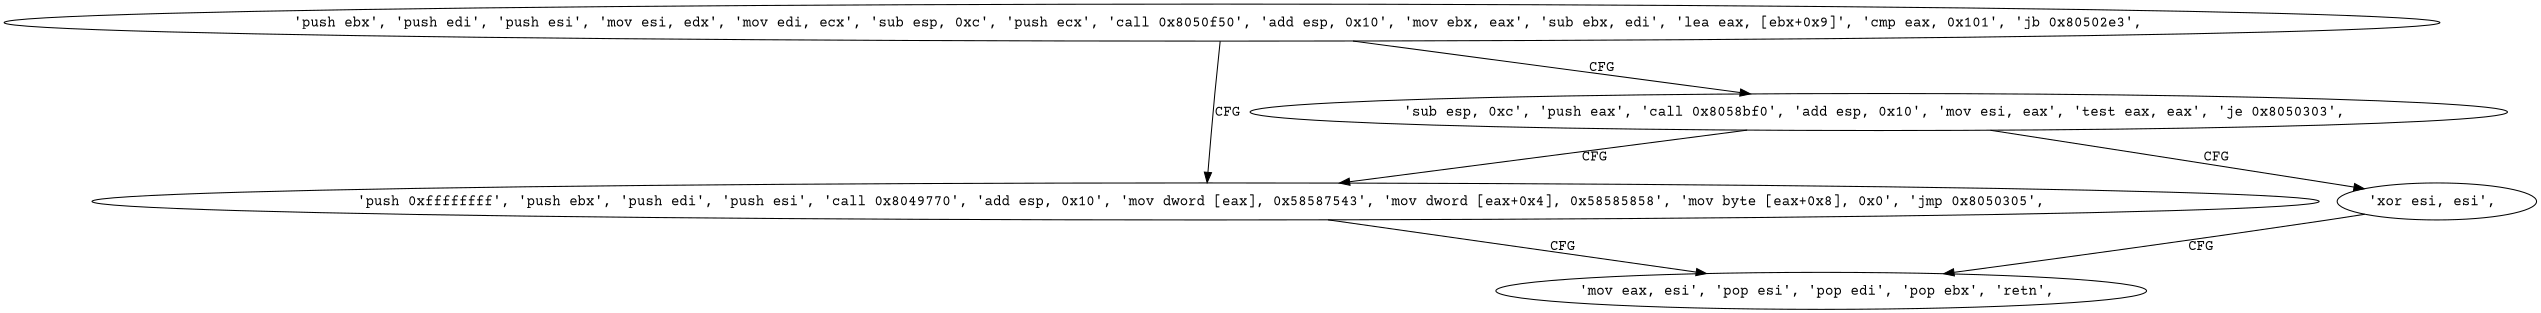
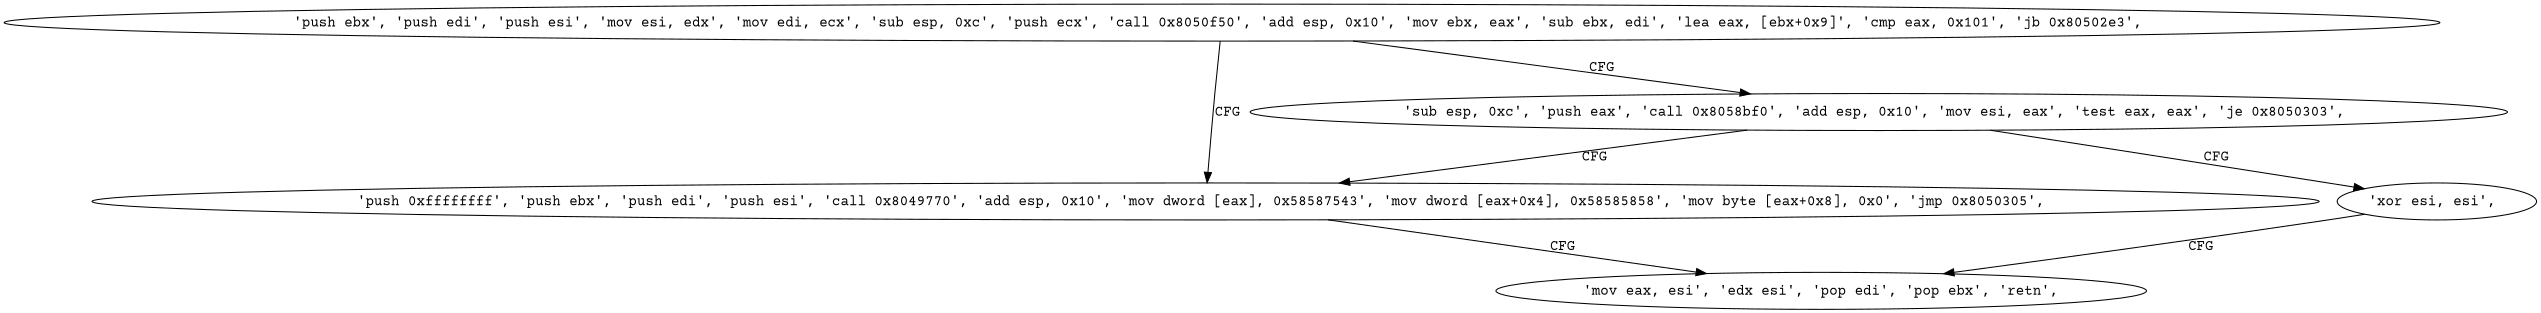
node "'mov eax, esi', 'pop esi', 'pop edi', 'pop ebx', 'retn',": label "'mov eax, esi', 'pop esi', 'pop edi', 'pop ebx', 'retn'," -> "'mov eax, esi', 'edx esi', 'pop edi', 'pop ebx', 'retn',"
